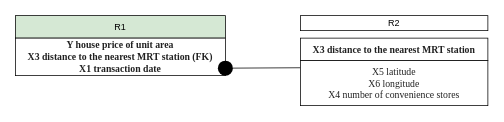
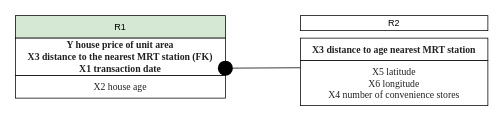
node "X3 distance to the nearest MRT station": label "X3 distance to the nearest MRT station" -> "X3 distance to age nearest MRT station"
node "X2 house age": added
